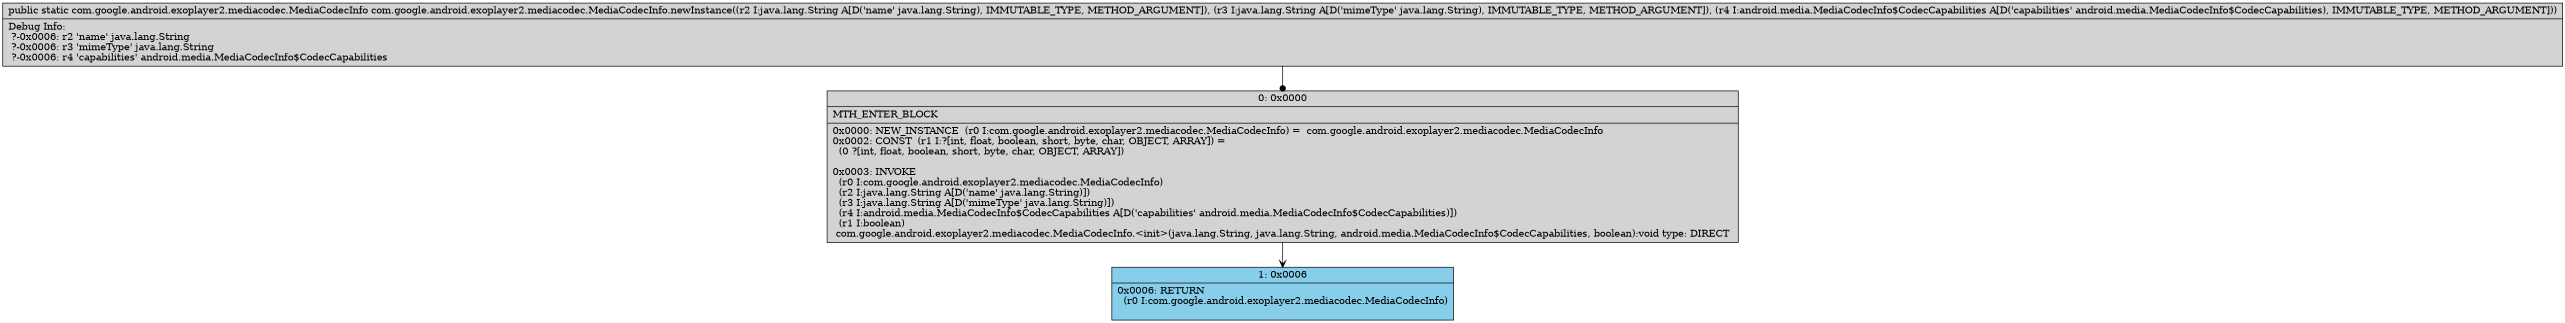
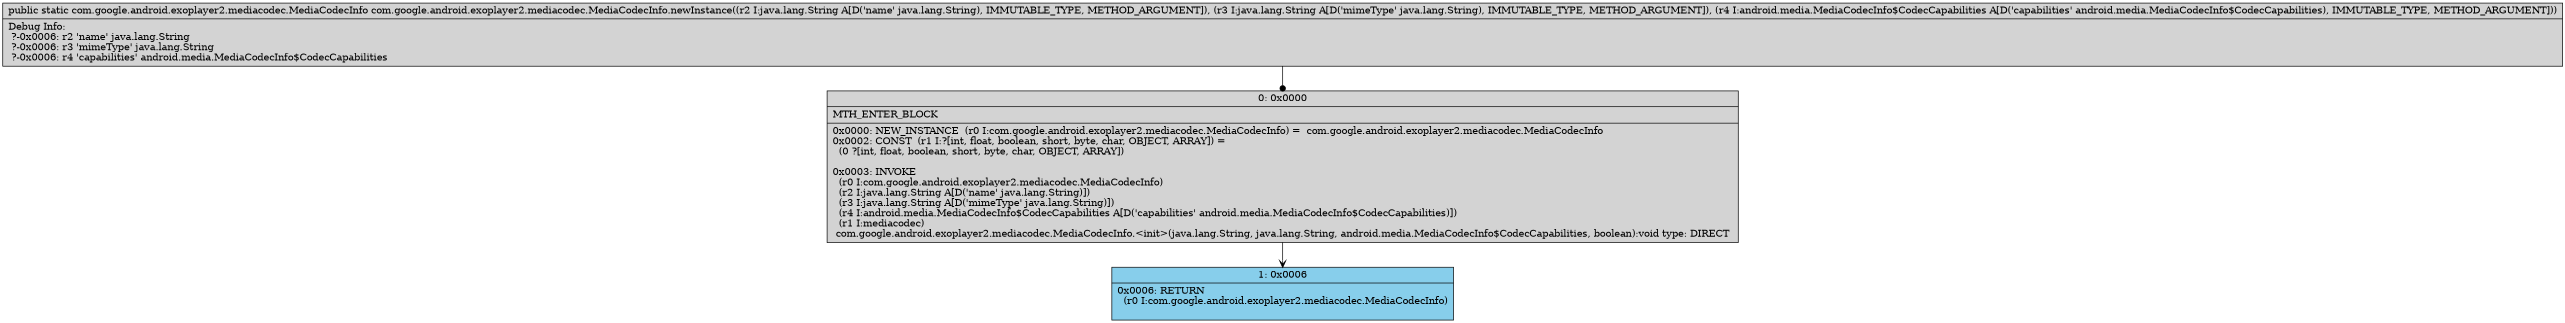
node "0: 0x0000": text "(r1 I:boolean)" -> "(r1 I:mediacodec)"
